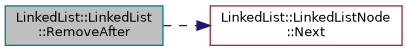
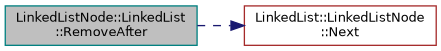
node "LinkedList::LinkedList ::RemoveAfter": label "LinkedList::LinkedList ::RemoveAfter" -> "LinkedListNode::LinkedList ::RemoveAfter"
